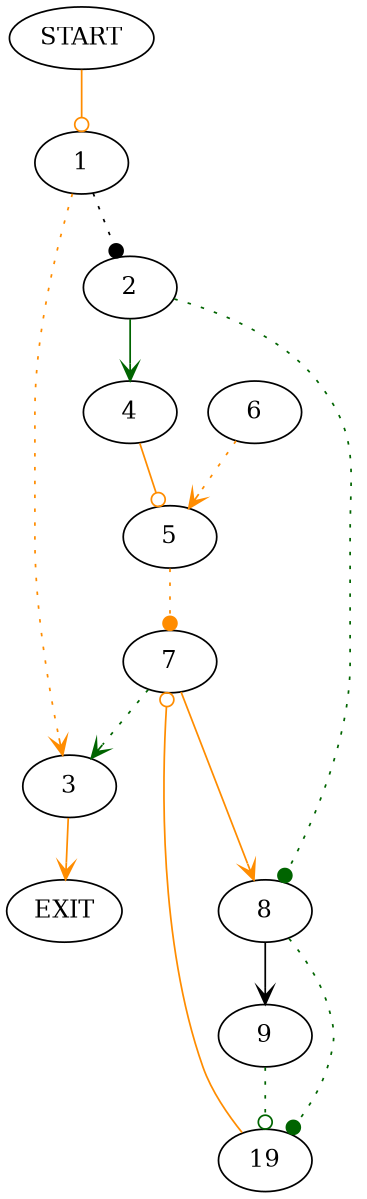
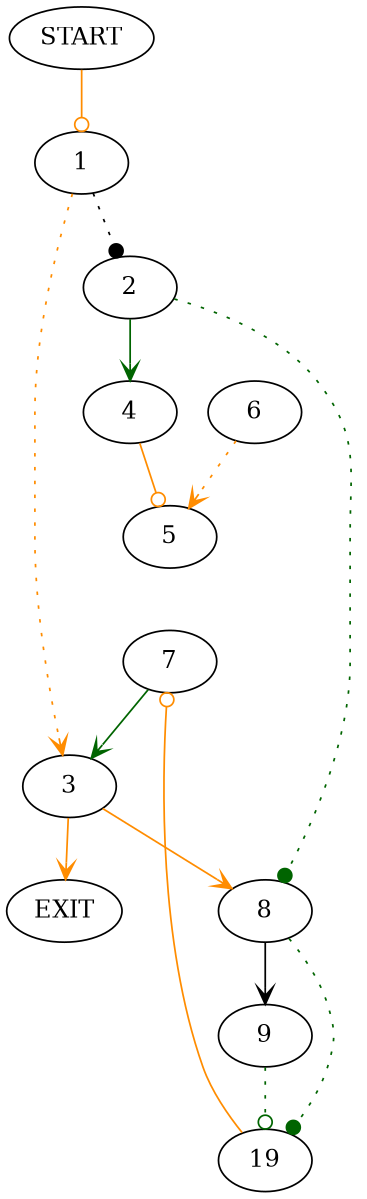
edge "5" -> "7": removed
edge "7" -> "3": style dotted -> solid
edge "7" -> "8": now "3" -> "8"
